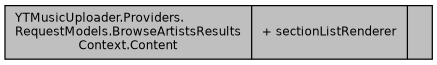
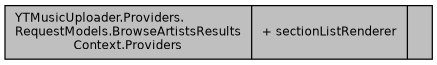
node "YTMusicUploader.Providers.": text "Context.Content" -> "Context.Providers"
